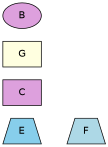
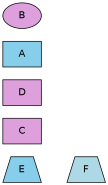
node "G": removed
node "A": added
node "D": added
